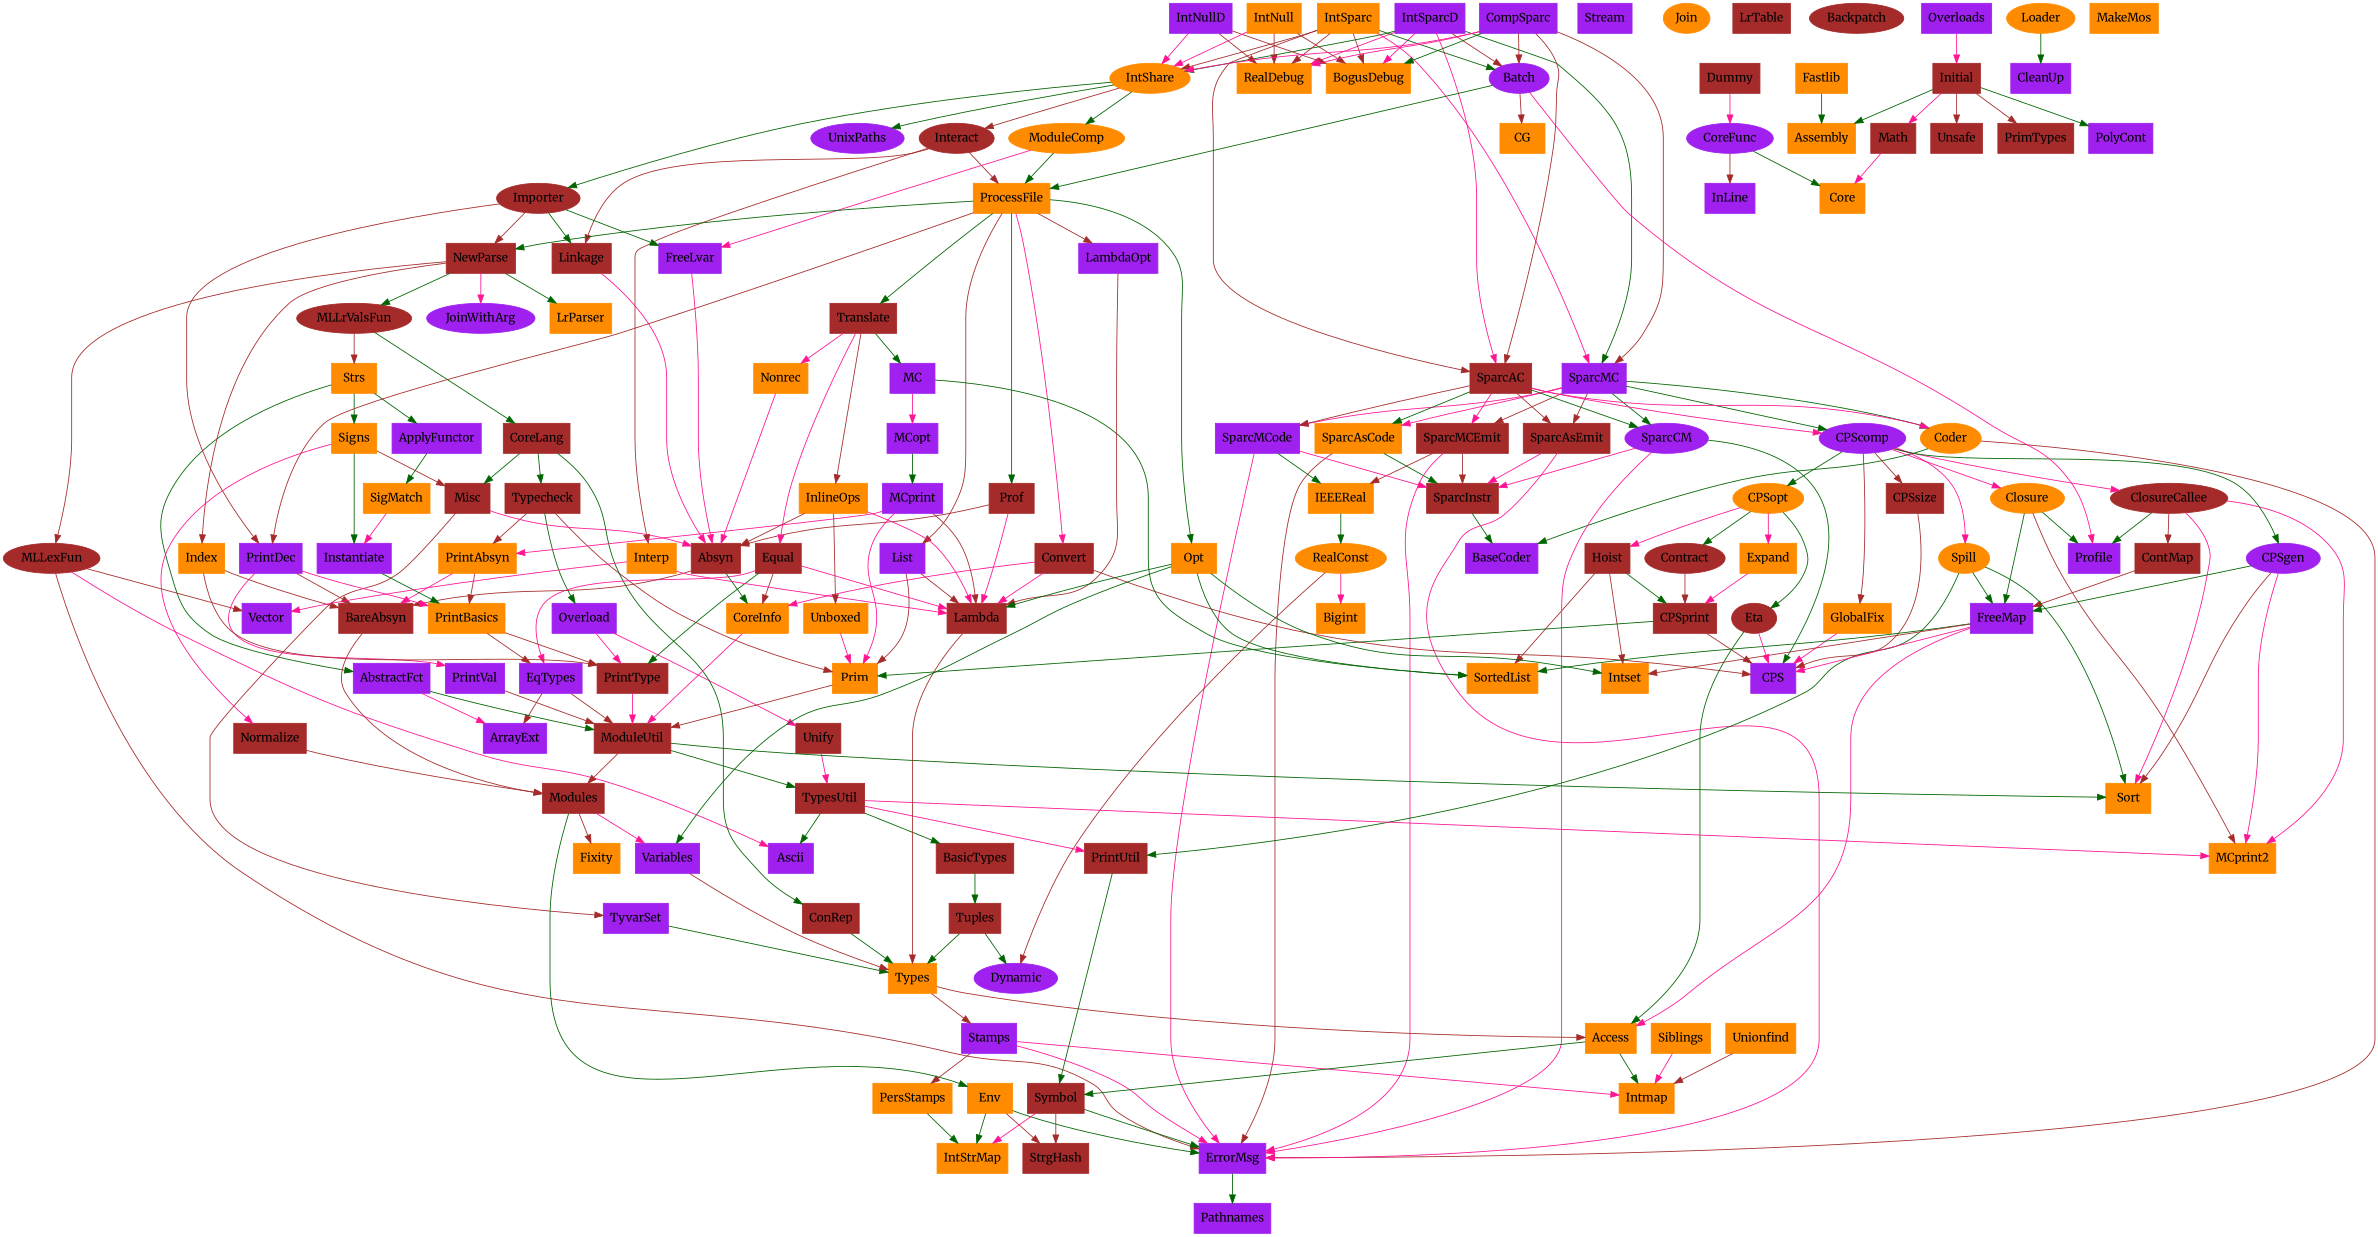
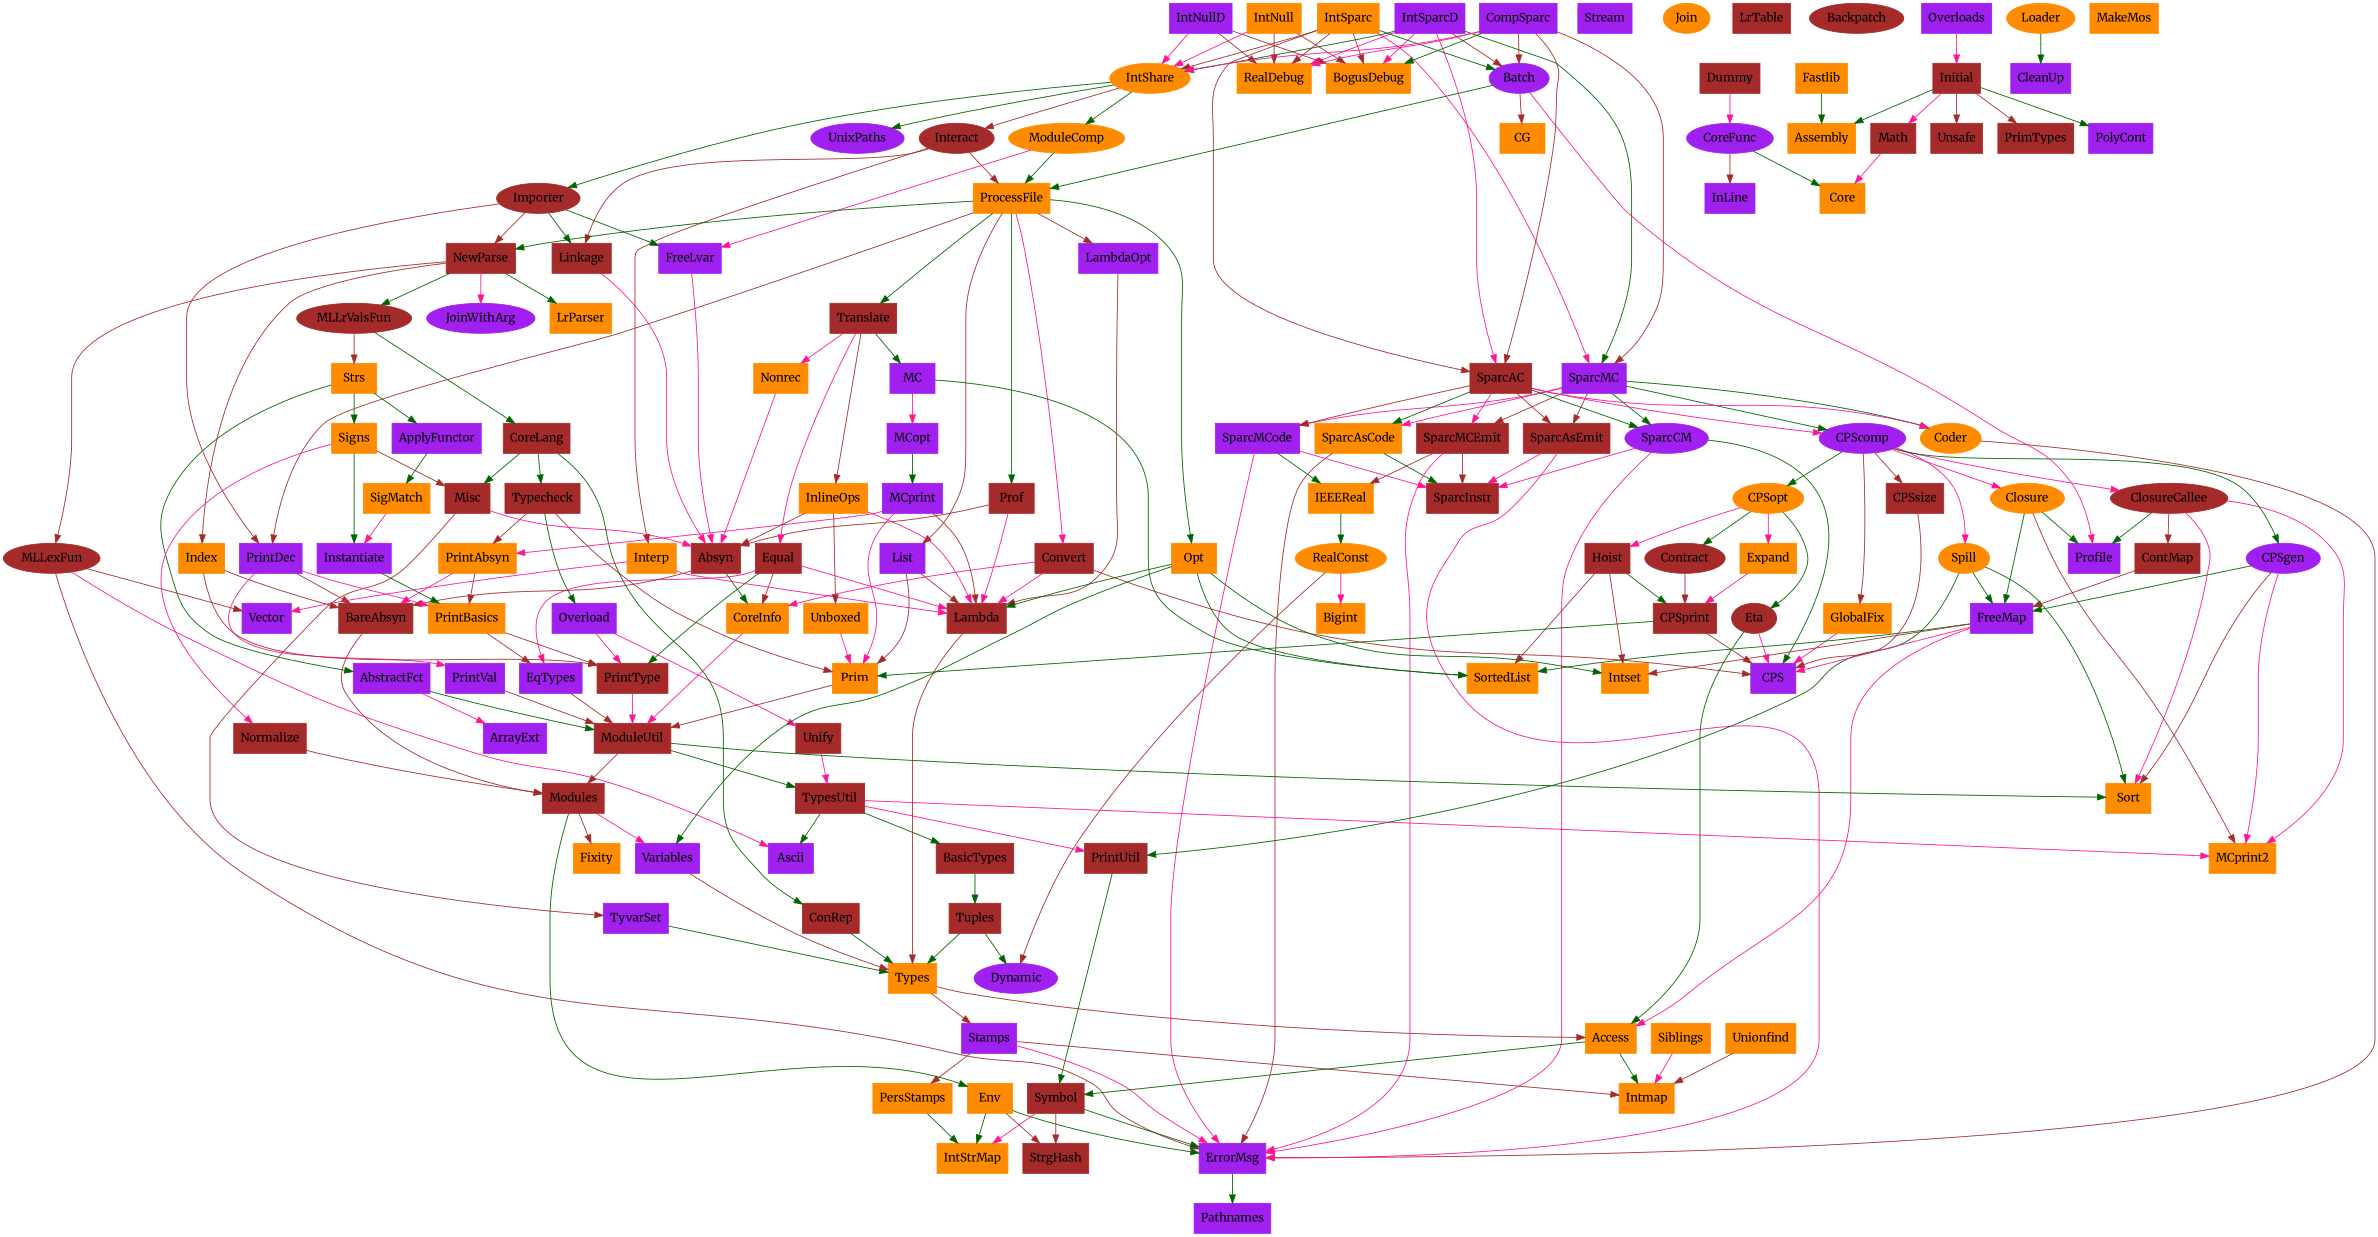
node "BaseCoder": removed
edge "EqTypes" -> "ArrayExt": removed
edge "Stamps" -> "Intmap": color deeppink -> brown
